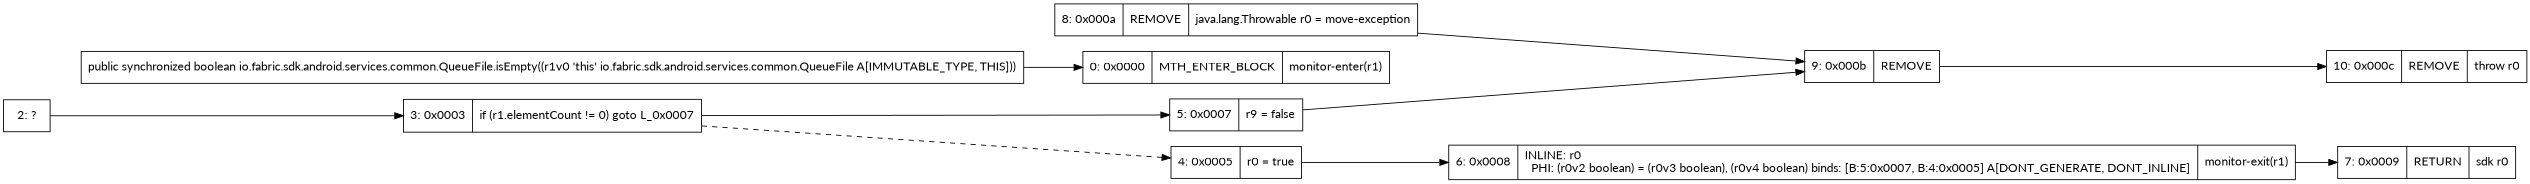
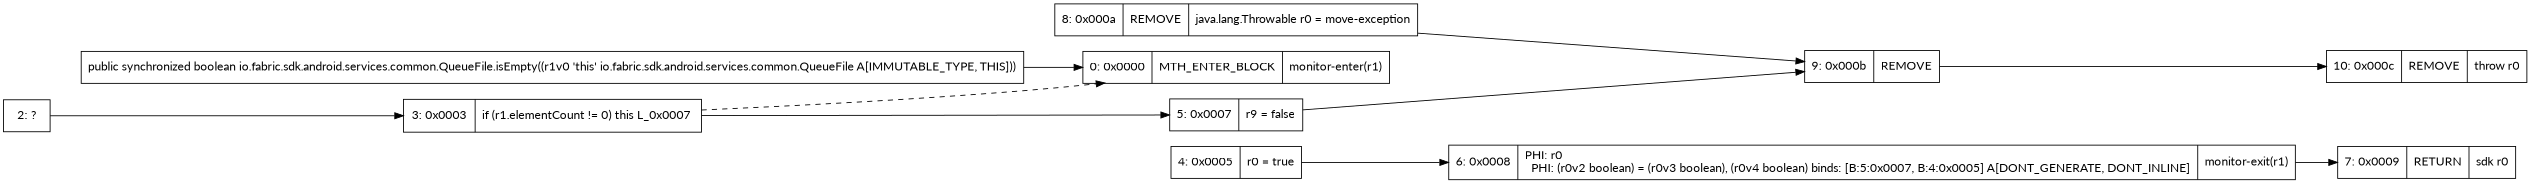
node "3: 0x0003": text "if (r1.elementCount != 0) goto L_0x0007" -> "if (r1.elementCount != 0) this L_0x0007"
edge "3: 0x0003" -> "4: 0x0005": now "3: 0x0003" -> "0: 0x0000"
node "6: 0x0008": text "INLINE: r0" -> "PHI: r0"
